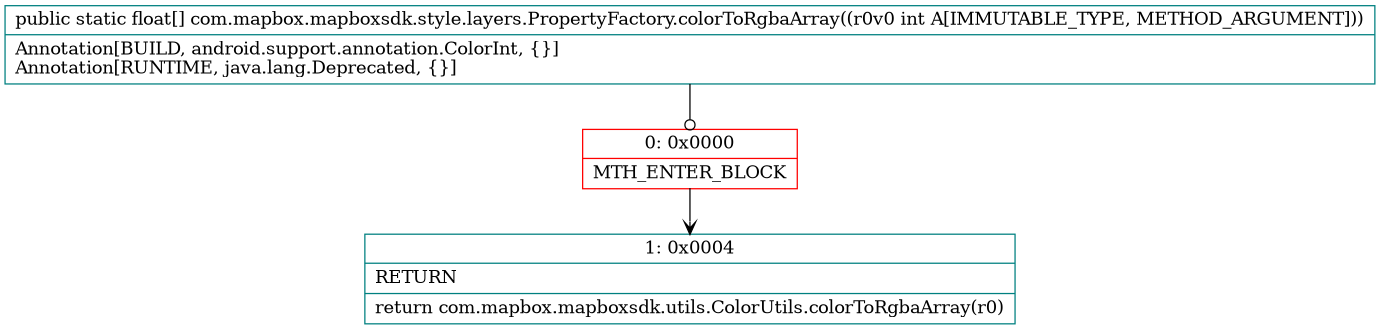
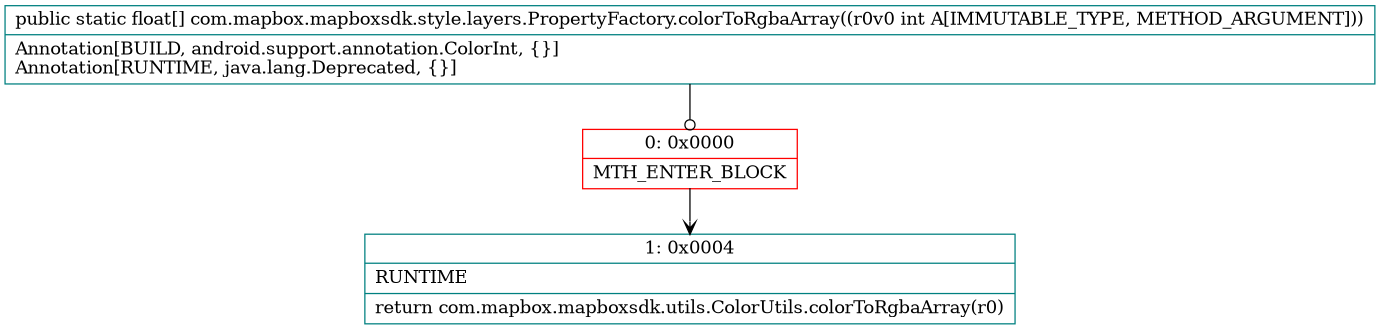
node "1: 0x0004": text "RETURN" -> "RUNTIME"
